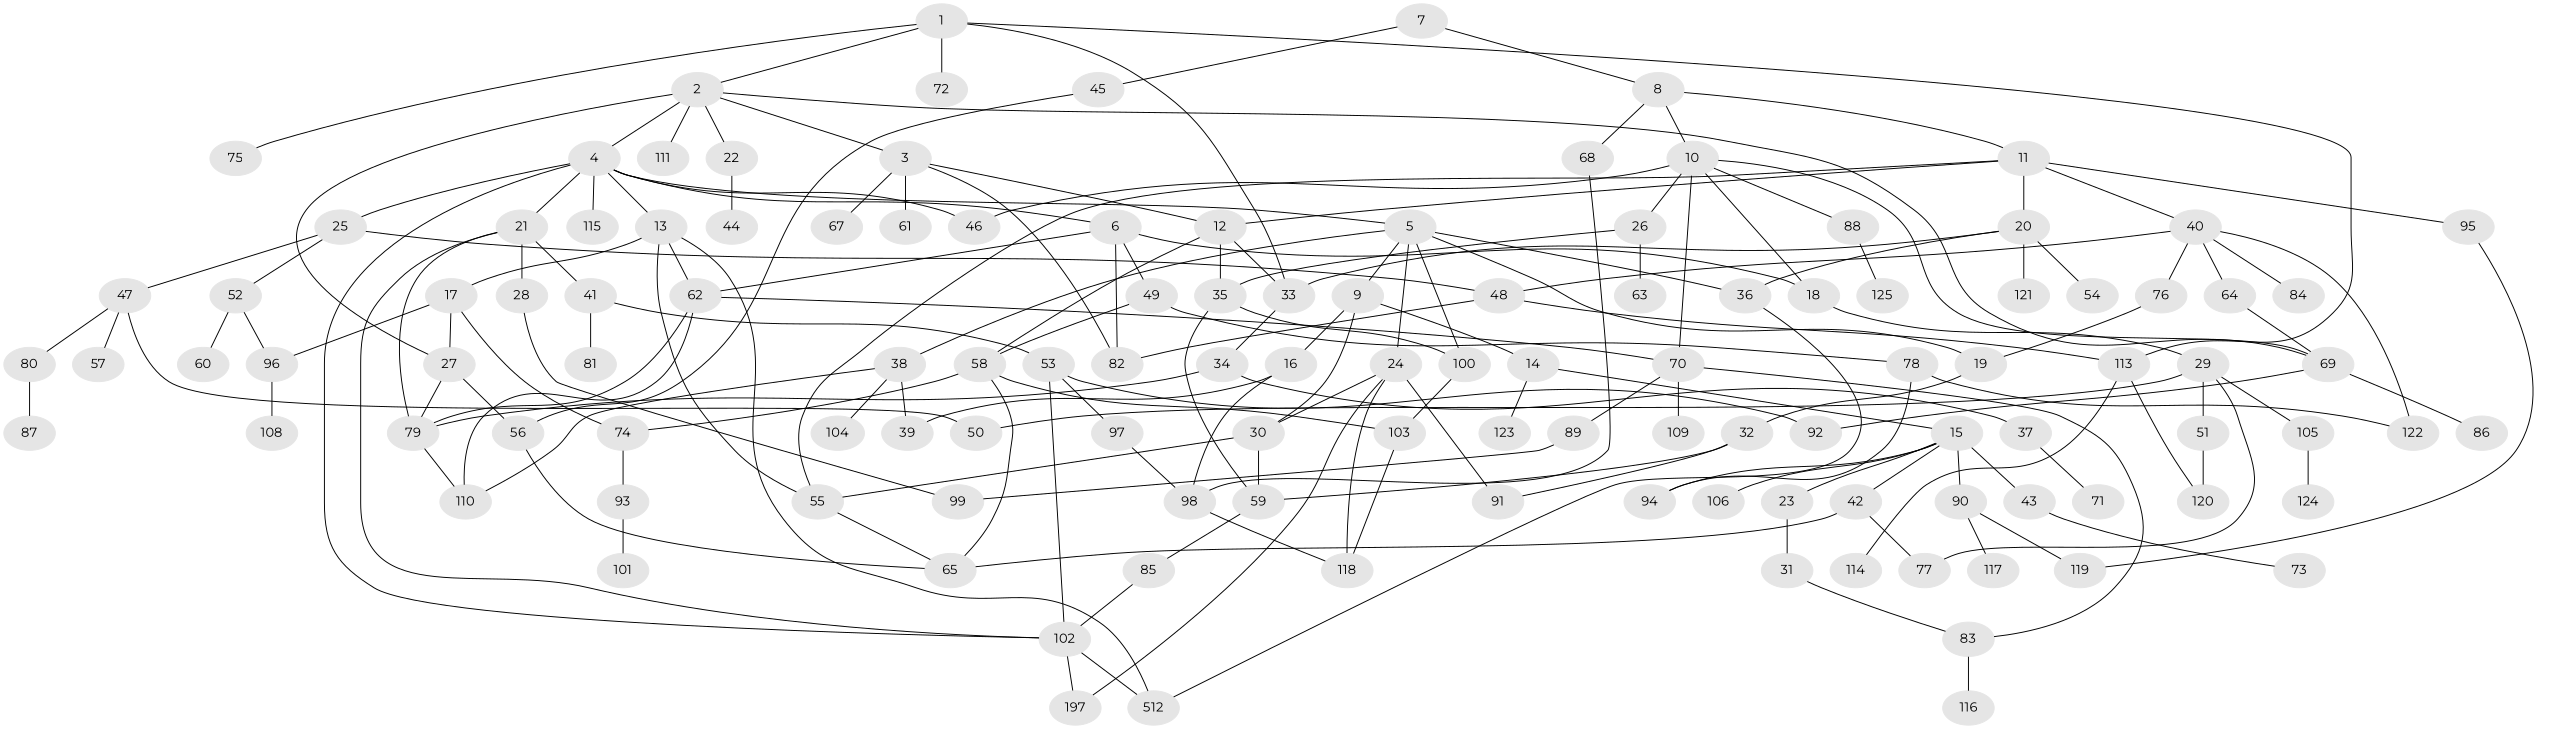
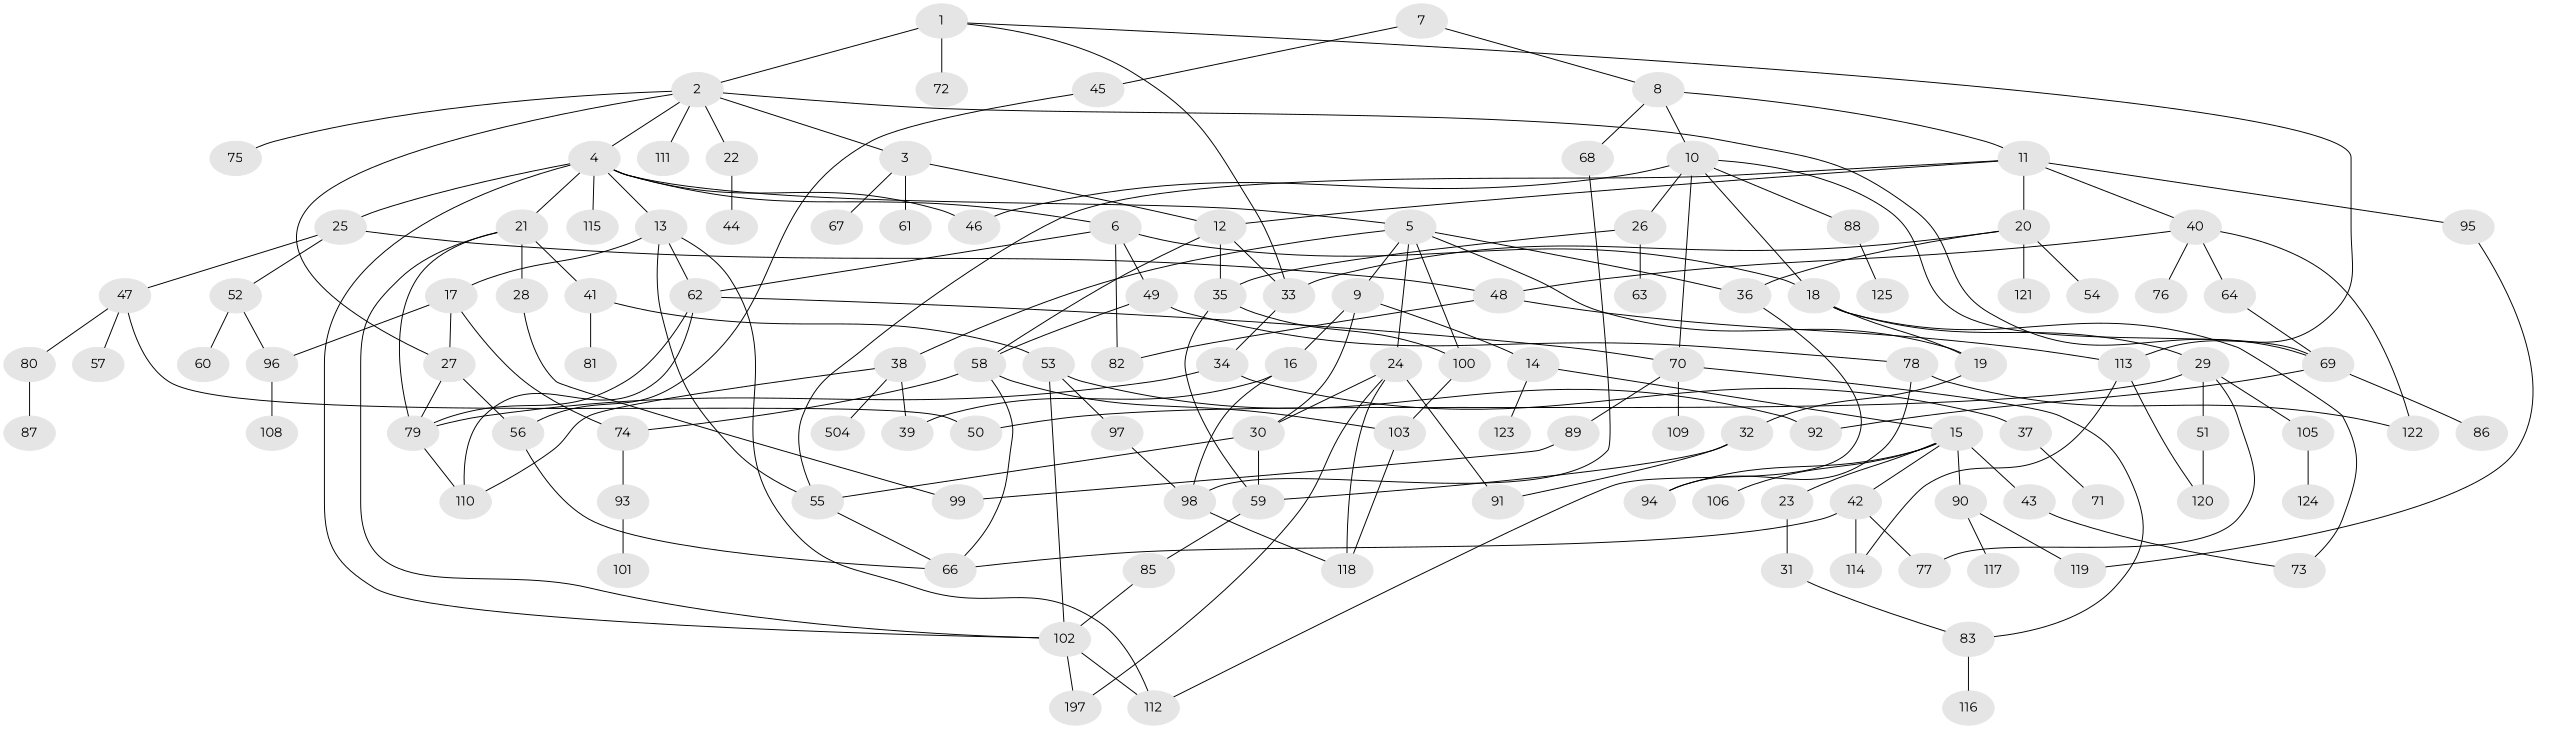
edge "1" -- "75": now "2" -- "75"
edge "3" -- "82": removed
node "84": removed
edge "76" -- "19": now "18" -- "19"
edge "18" -- "73": added
node "104": label "104" -> "504"
edge "42" -- "114": added
node "65": label "65" -> "66"
node "512": label "512" -> "112"
